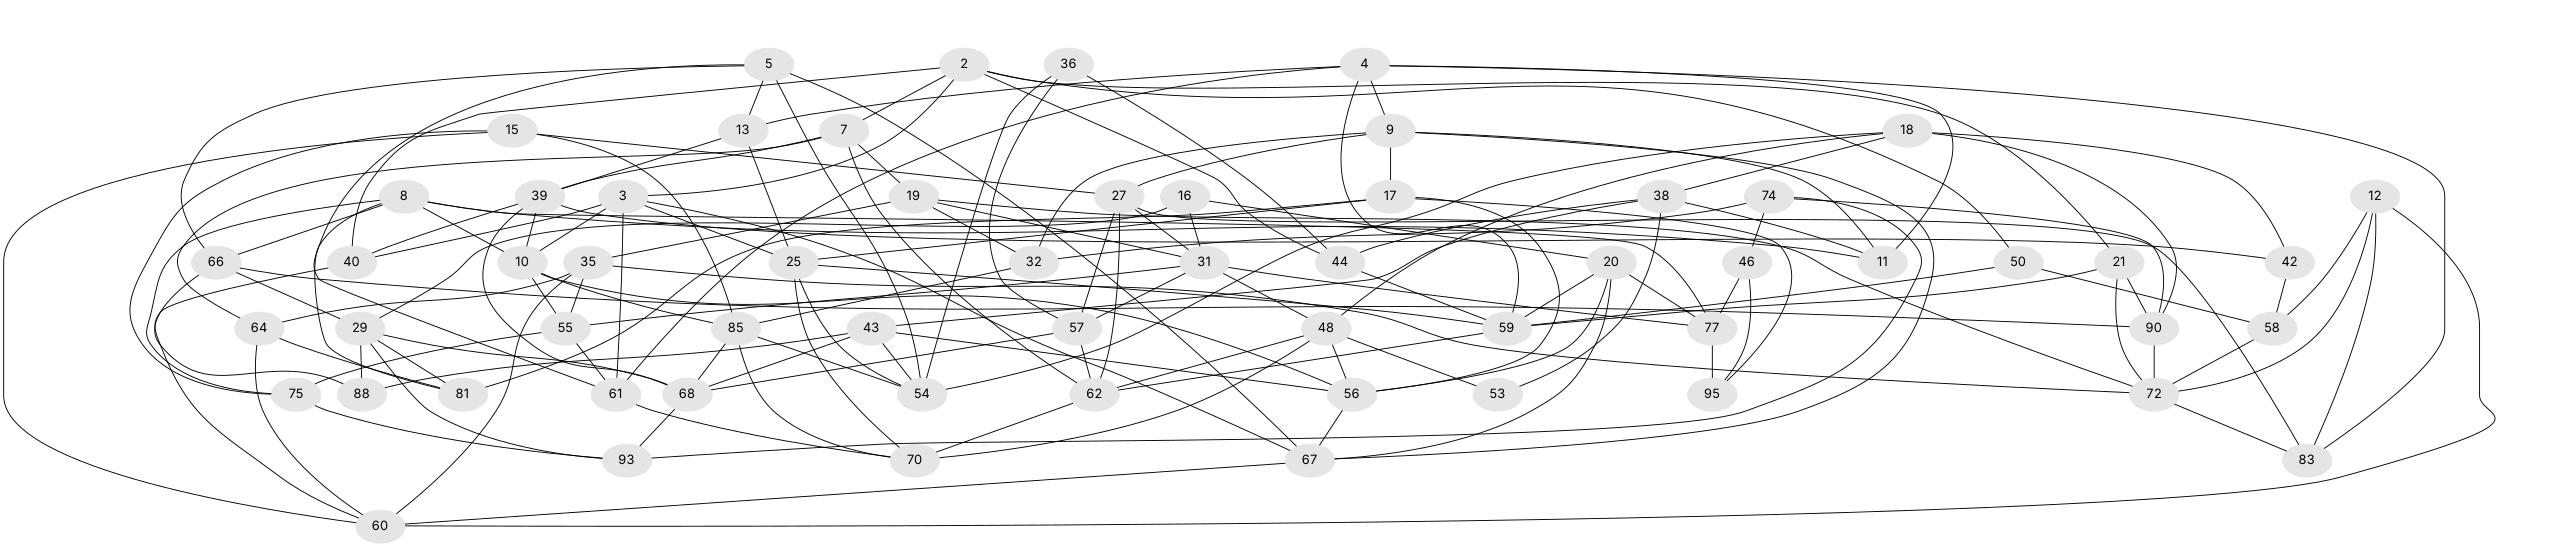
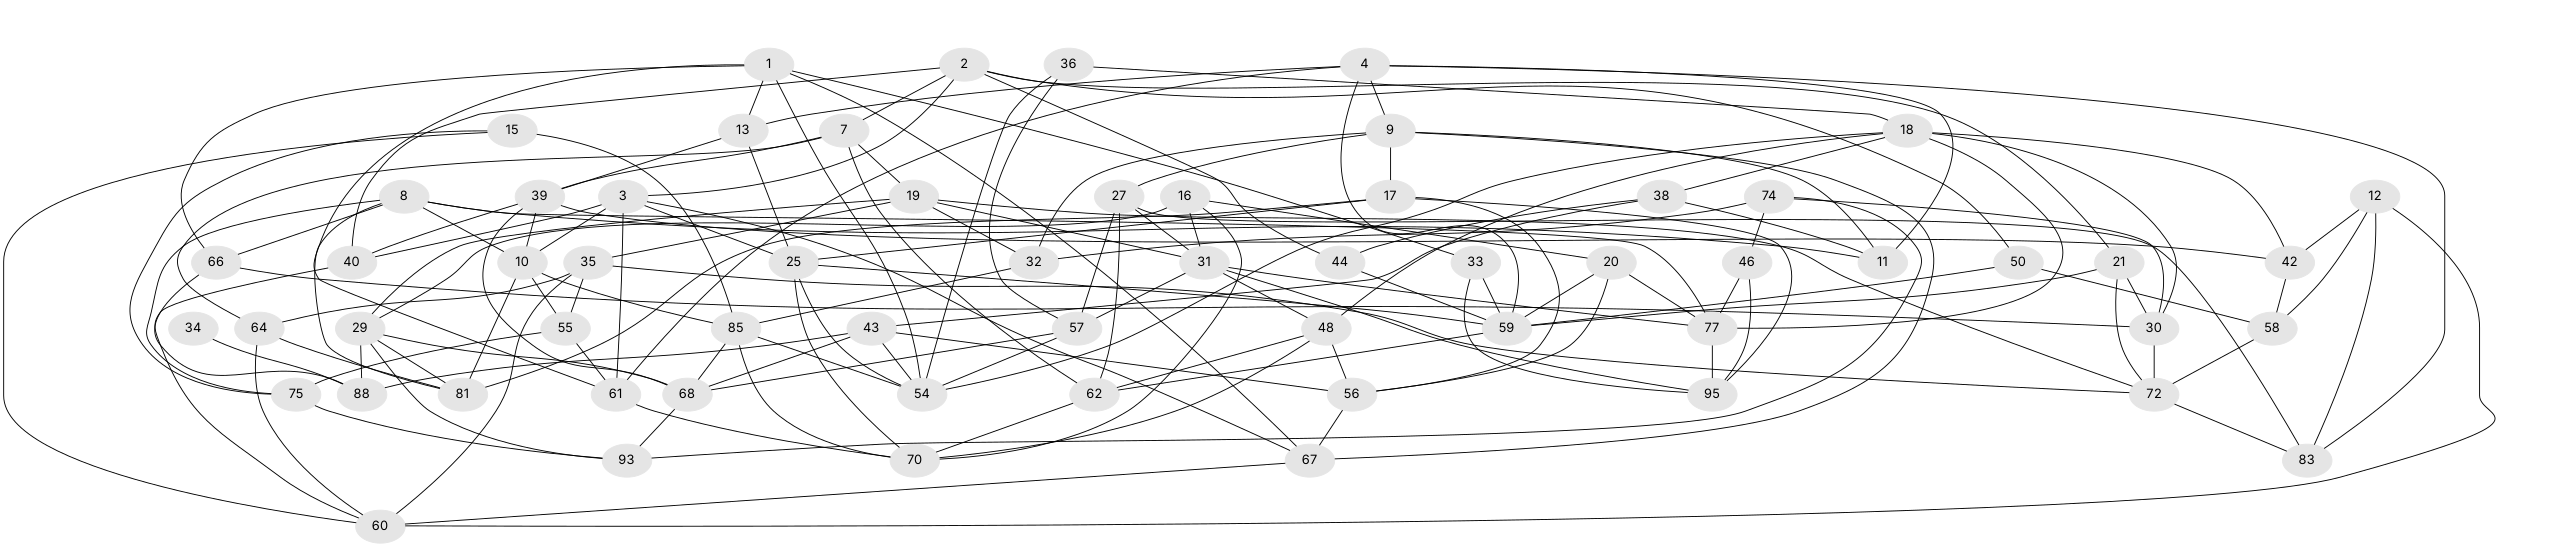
node "5": label "5" -> "1"
edge "36" -- "44": now "36" -- "18"
edge "15" -- "27": removed
node "33": added
edge "66" -- "29": now "19" -- "29"
edge "31" -- "55": now "31" -- "95"
edge "10" -- "56": now "10" -- "81"
edge "18" -- "77": added
node "34": added
node "90": label "90" -> "30"
edge "12" -- "72": now "12" -- "42"
edge "57" -- "62": now "57" -- "54"
node "53": removed
edge "16" -- "70": added
edge "20" -- "67": removed
